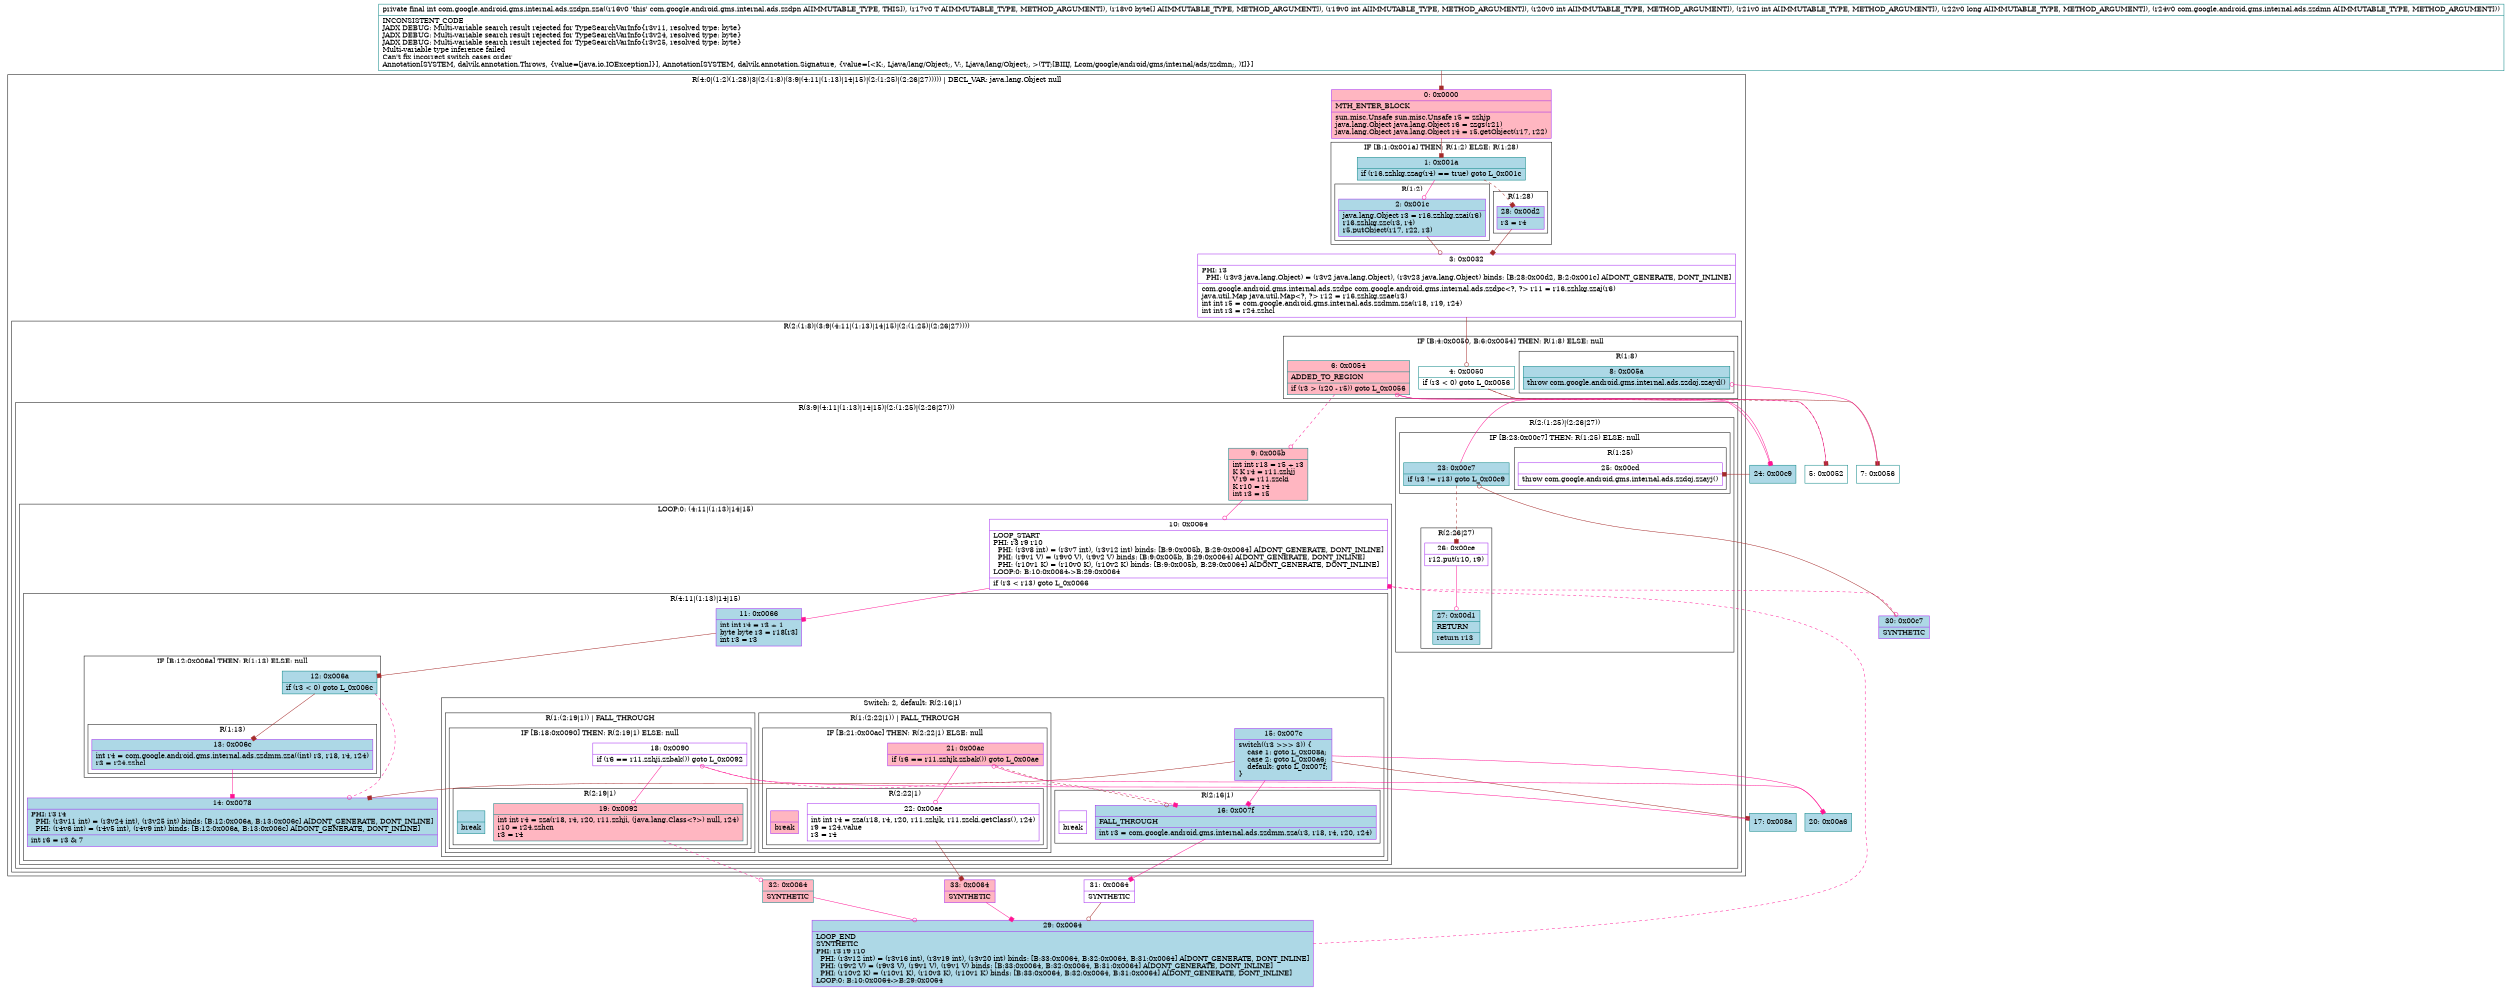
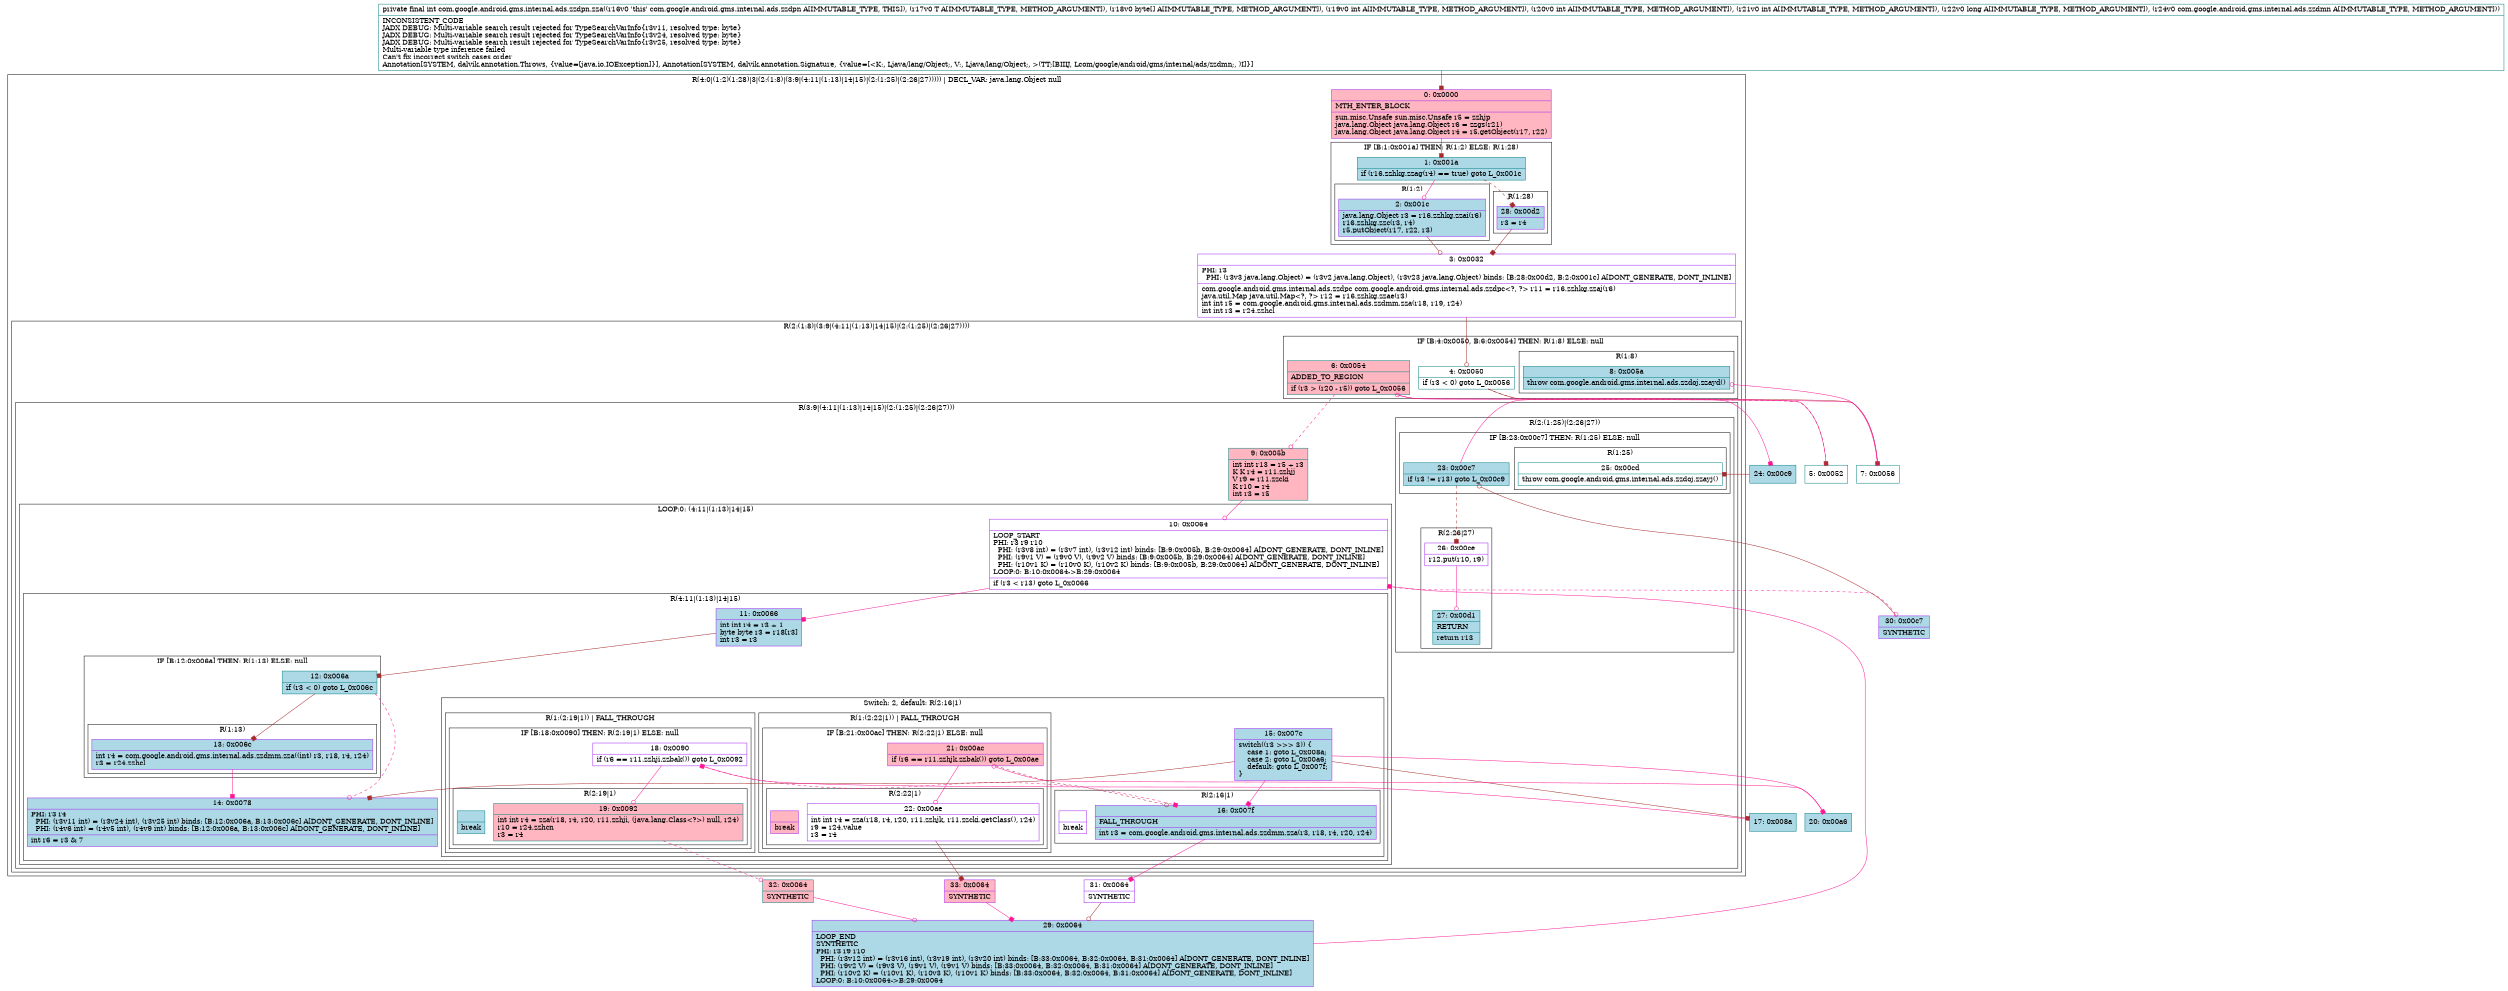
edge "6: 0x0054" -> "24: 0x00c9": now "6: 0x0054" -> "7: 0x0056"
node "25: 0x00cd": color purple -> teal
edge "17: 0x008a" -> "18: 0x0090": arrowhead odot -> box
edge "29: 0x0064" -> "10: 0x0064": style dashed -> solid
